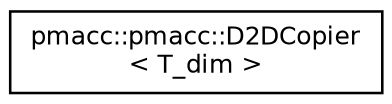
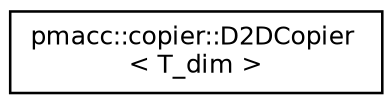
node "pmacc::pmacc::D2DCopier < T_dim >": label "pmacc::pmacc::D2DCopier < T_dim >" -> "pmacc::copier::D2DCopier < T_dim >"
